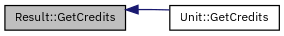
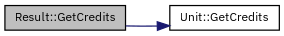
edge "Unit::GetCredits" -> "Result::GetCredits": reversed
